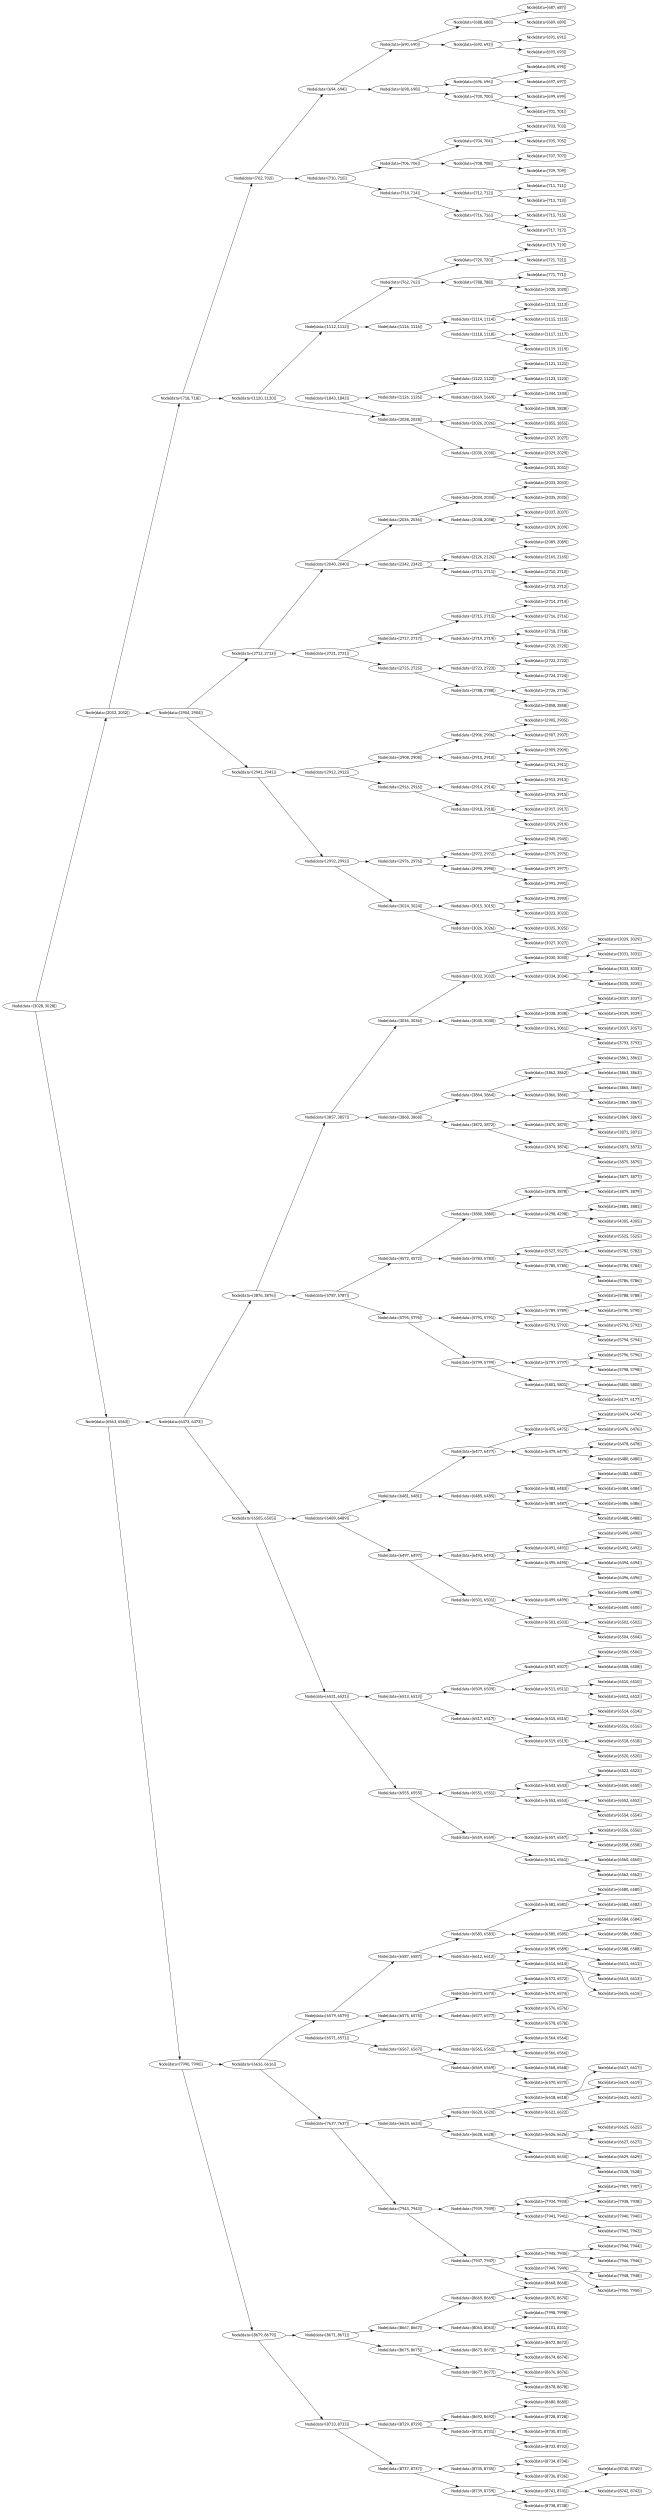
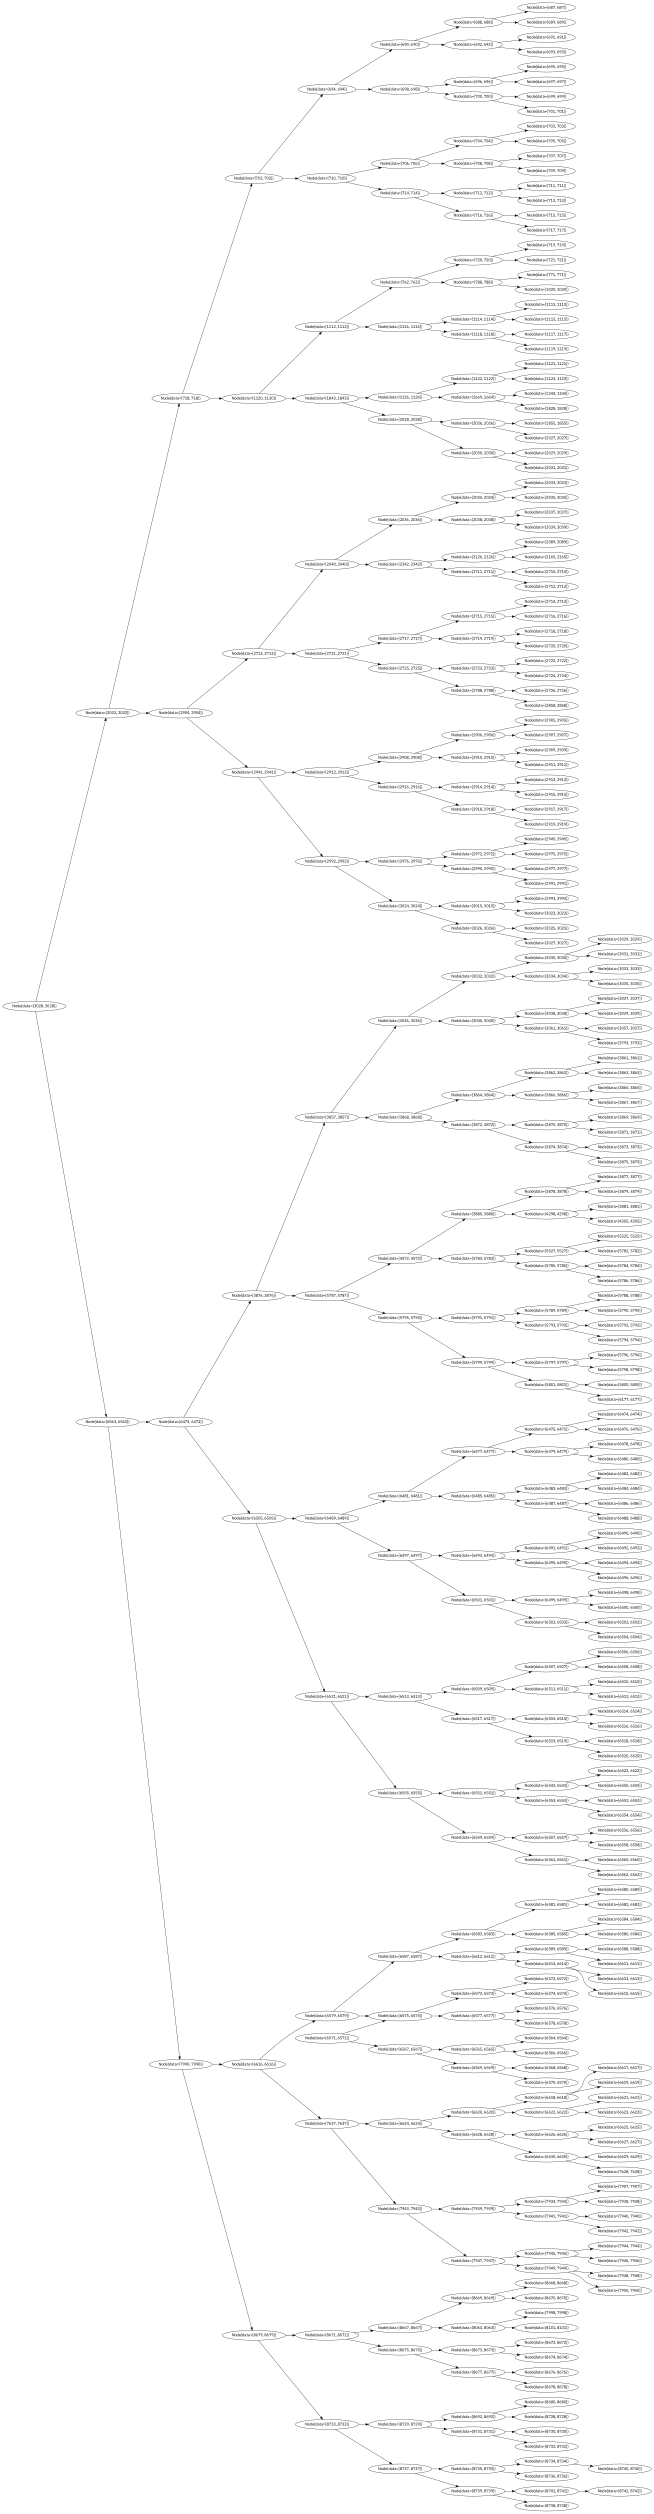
edge "Node{data=[1116, 1116]}" -> "Node{data=[1118, 1118]}": added
edge "Node{data=[1120, 1120]}" -> "Node{data=[2028, 2028]}": now "Node{data=[1120, 1120]}" -> "Node{data=[1843, 1843]}"
node "Node{data=[6623, 6623]}": added
edge "Node{data=[7947, 7947]}" -> "Node{data=[8668, 8668]}": now "Node{data=[7947, 7947]}" -> "Node{data=[7949, 7949]}"
edge "Node{data=[8741, 8741]}" -> "Node{data=[8740, 8740]}": now "Node{data=[8734, 8734]}" -> "Node{data=[8740, 8740]}"
